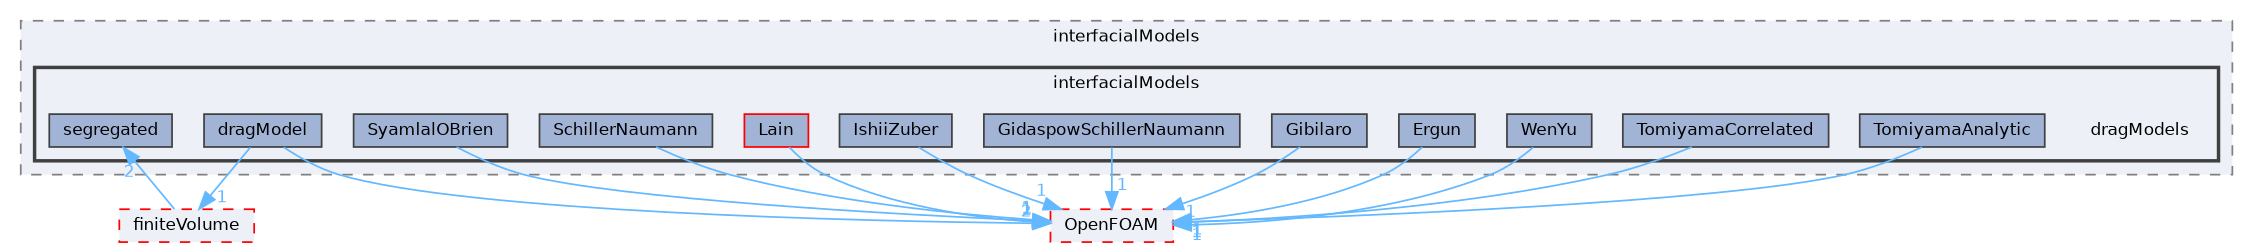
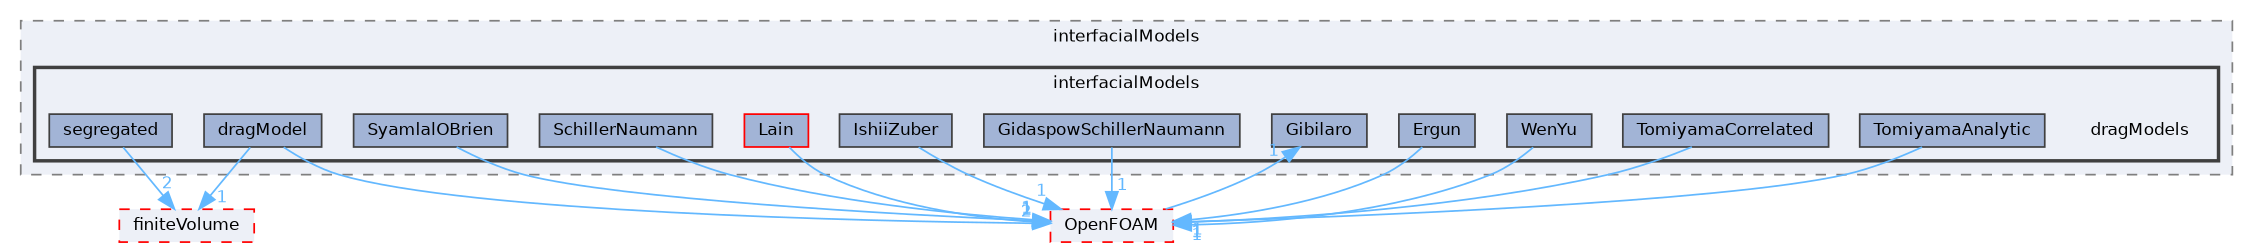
edge "Gibilaro" -> "OpenFOAM": reversed
edge "finiteVolume" -> "segregated": reversed
